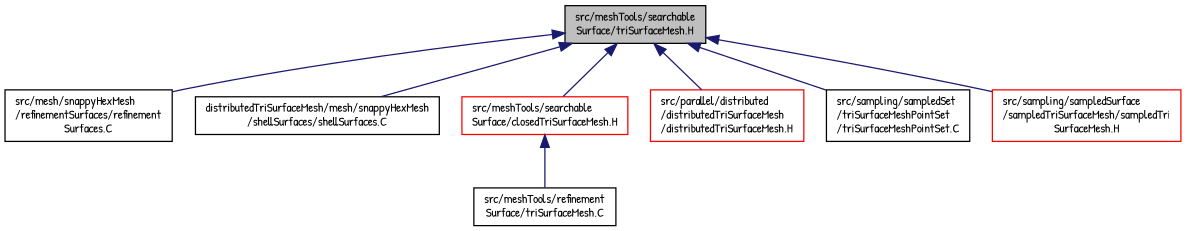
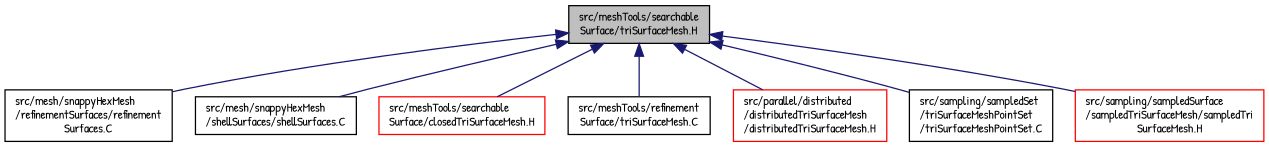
node "distributedTriSurfaceMesh/mesh/snappyHexMesh /shellSurfaces/shellSurfaces.C": label "distributedTriSurfaceMesh/mesh/snappyHexMesh /shellSurfaces/shellSurfaces.C" -> "src/mesh/snappyHexMesh /shellSurfaces/shellSurfaces.C"
edge "src/meshTools/refinement Surface/triSurfaceMesh.C" -> "src/meshTools/searchable Surface/closedTriSurfaceMesh.H": now "src/meshTools/refinement Surface/triSurfaceMesh.C" -> "src/meshTools/searchable Surface/triSurfaceMesh.H"
